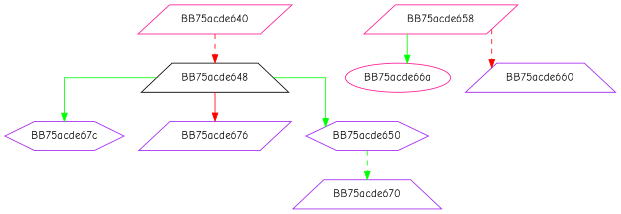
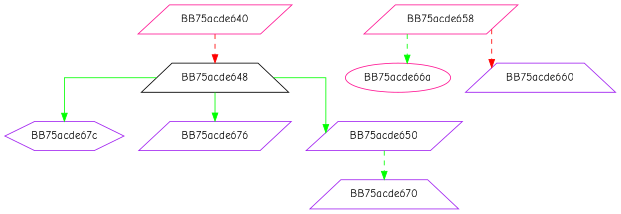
edge "BB75acde658" -> "BB75acde66a": style solid -> dashed
edge "BB75acde648" -> "BB75acde676": color red -> green
node "BB75acde650": shape hexagon -> parallelogram
